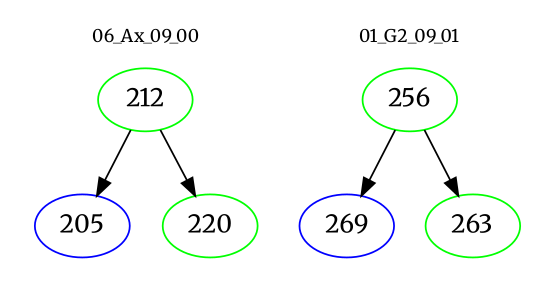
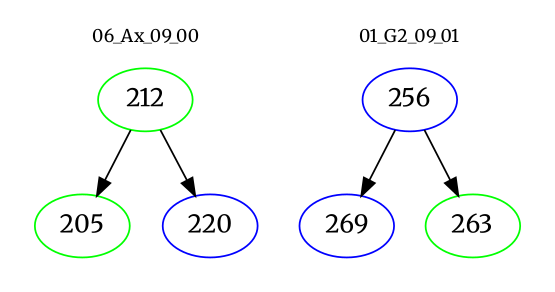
node "256": color green -> blue
node "205": color blue -> green
node "220": color green -> blue
